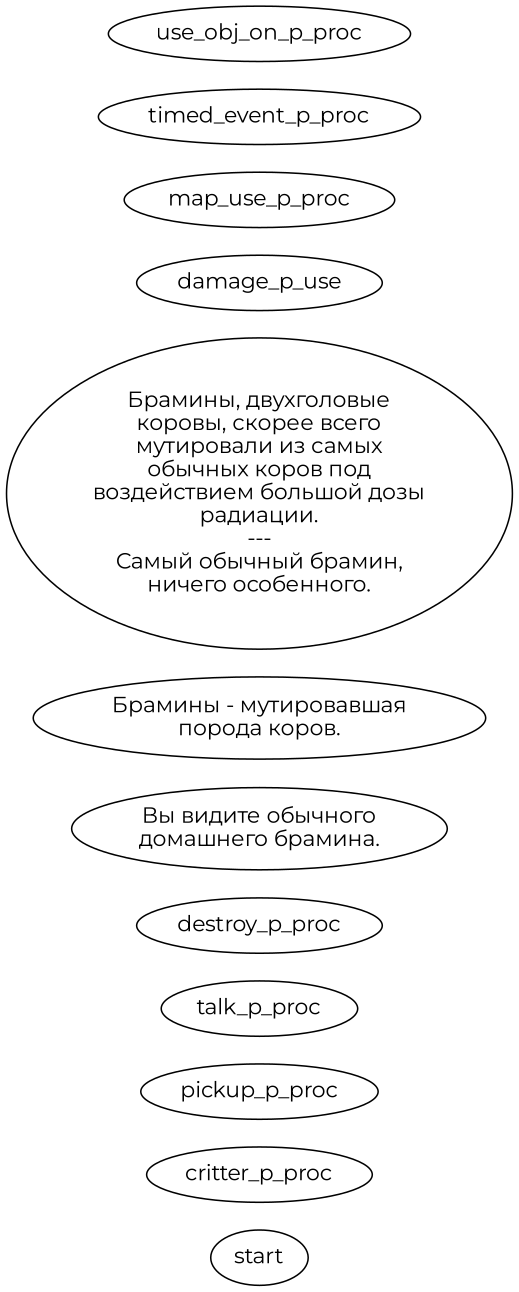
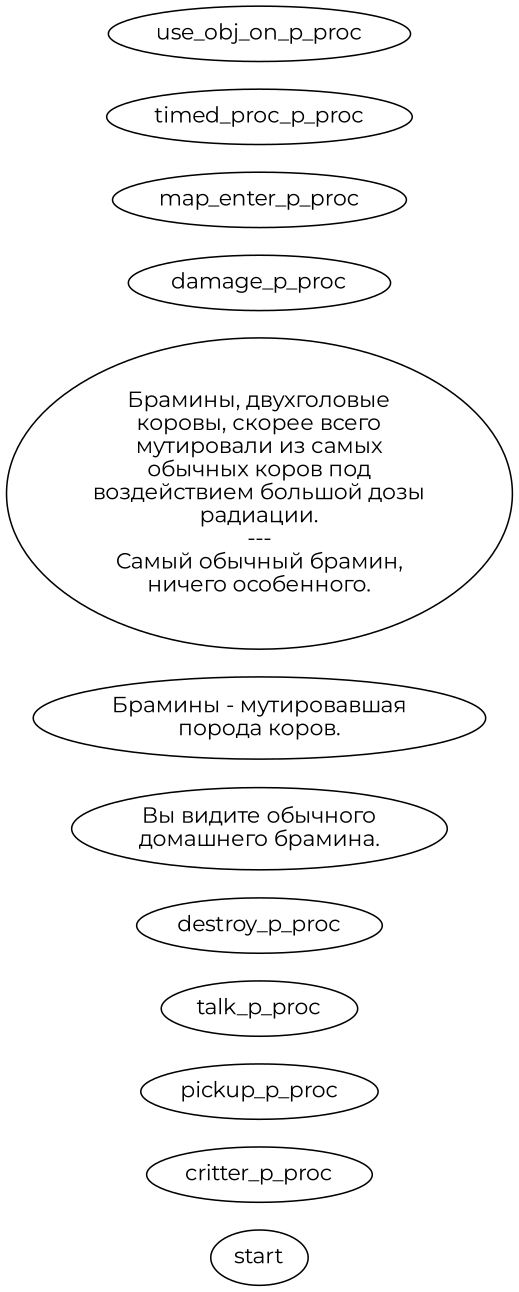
node "timed_event_p_proc": label "timed_event_p_proc" -> "timed_proc_p_proc"
node "map_use_p_proc": label "map_use_p_proc" -> "map_enter_p_proc"
node "damage_p_use": label "damage_p_use" -> "damage_p_proc"
